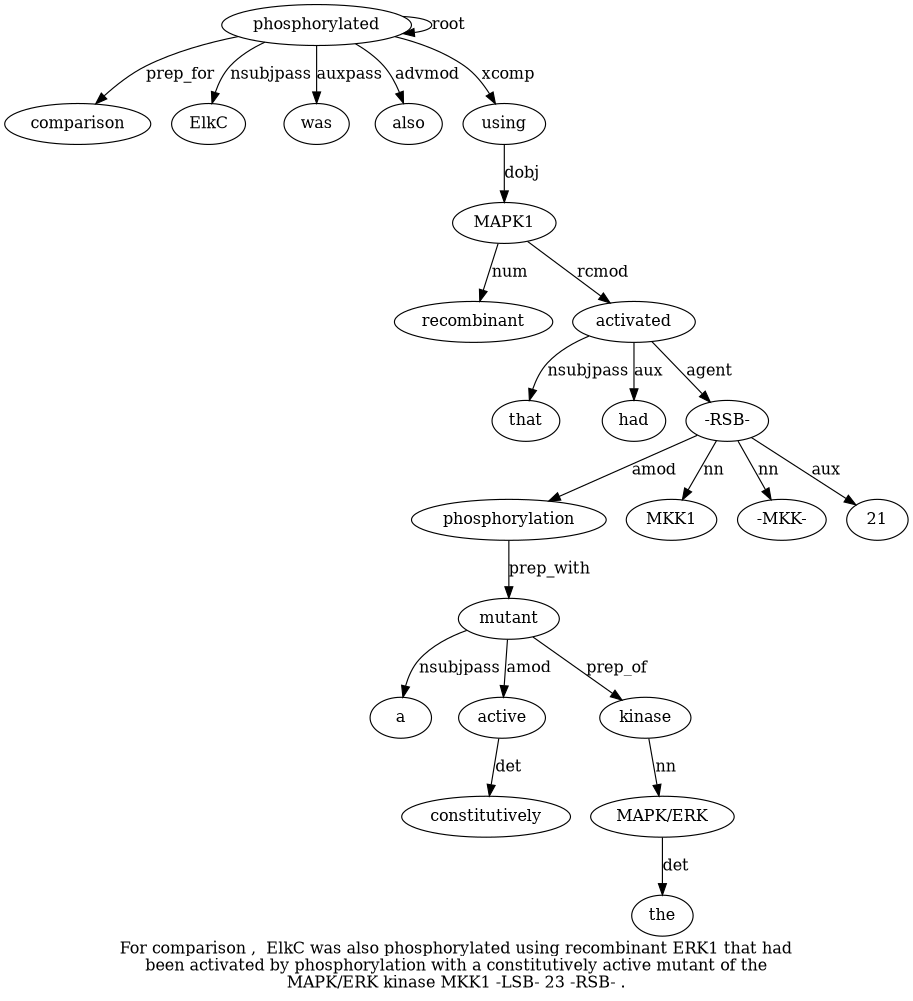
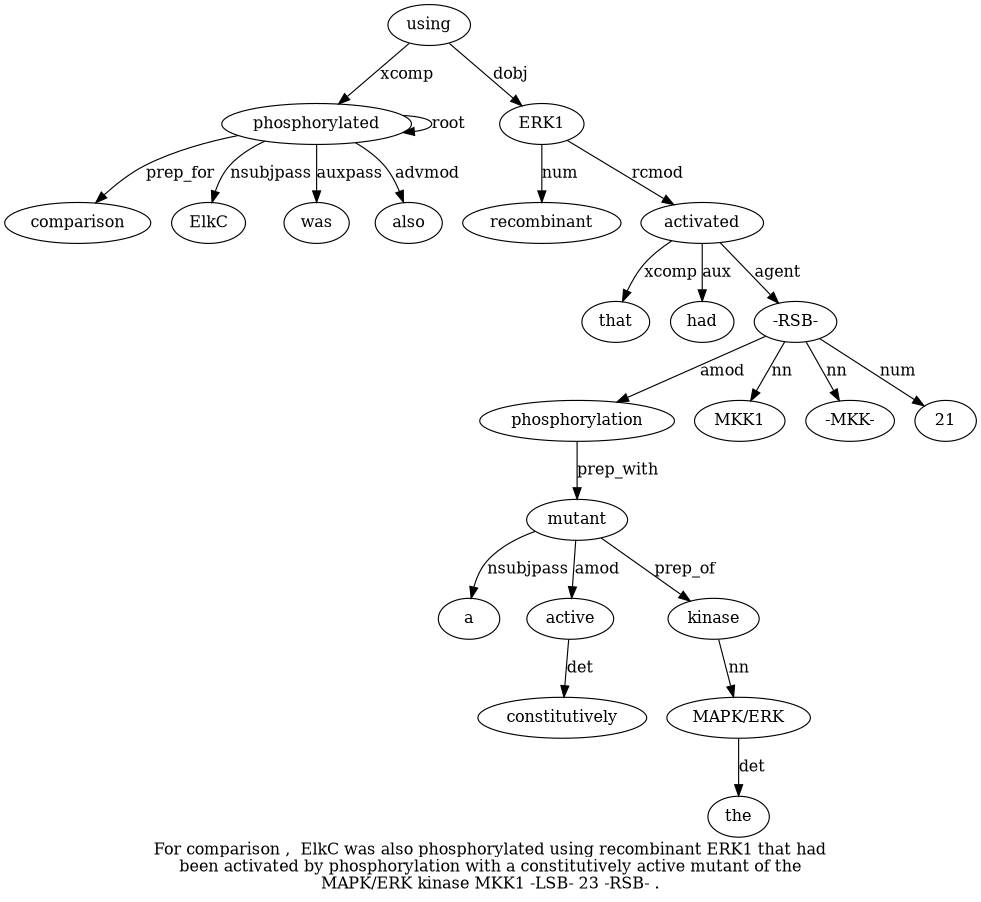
edge "phosphorylated" -> "using": reversed
node "MAPK1": label "MAPK1" -> "ERK1"
edge "activated" -> "that": label "nsubjpass" -> "xcomp"
edge "-RSB-" -> "21": label "aux" -> "num"
